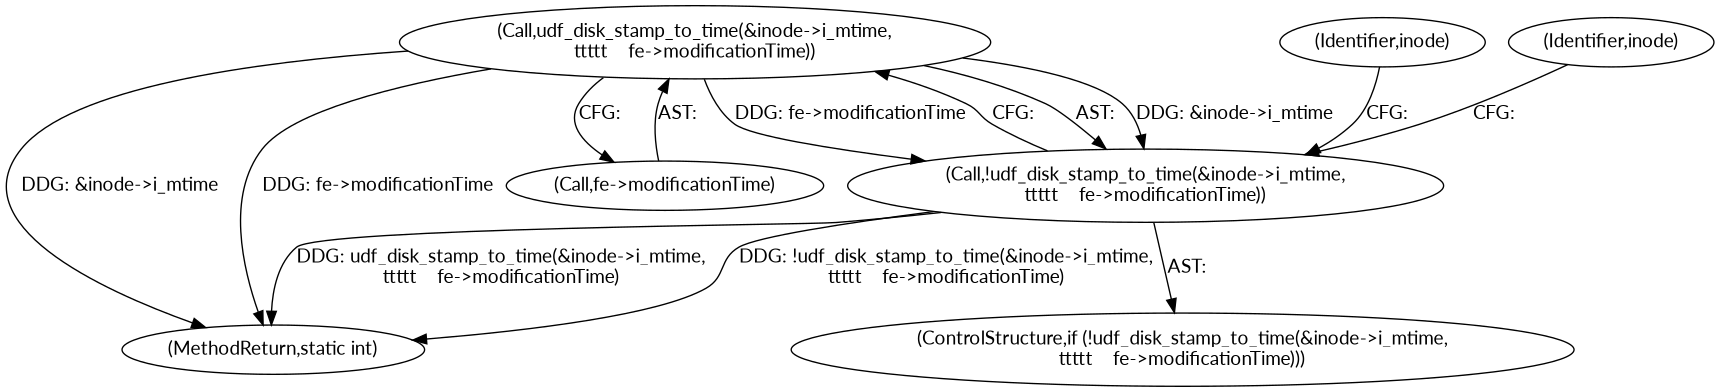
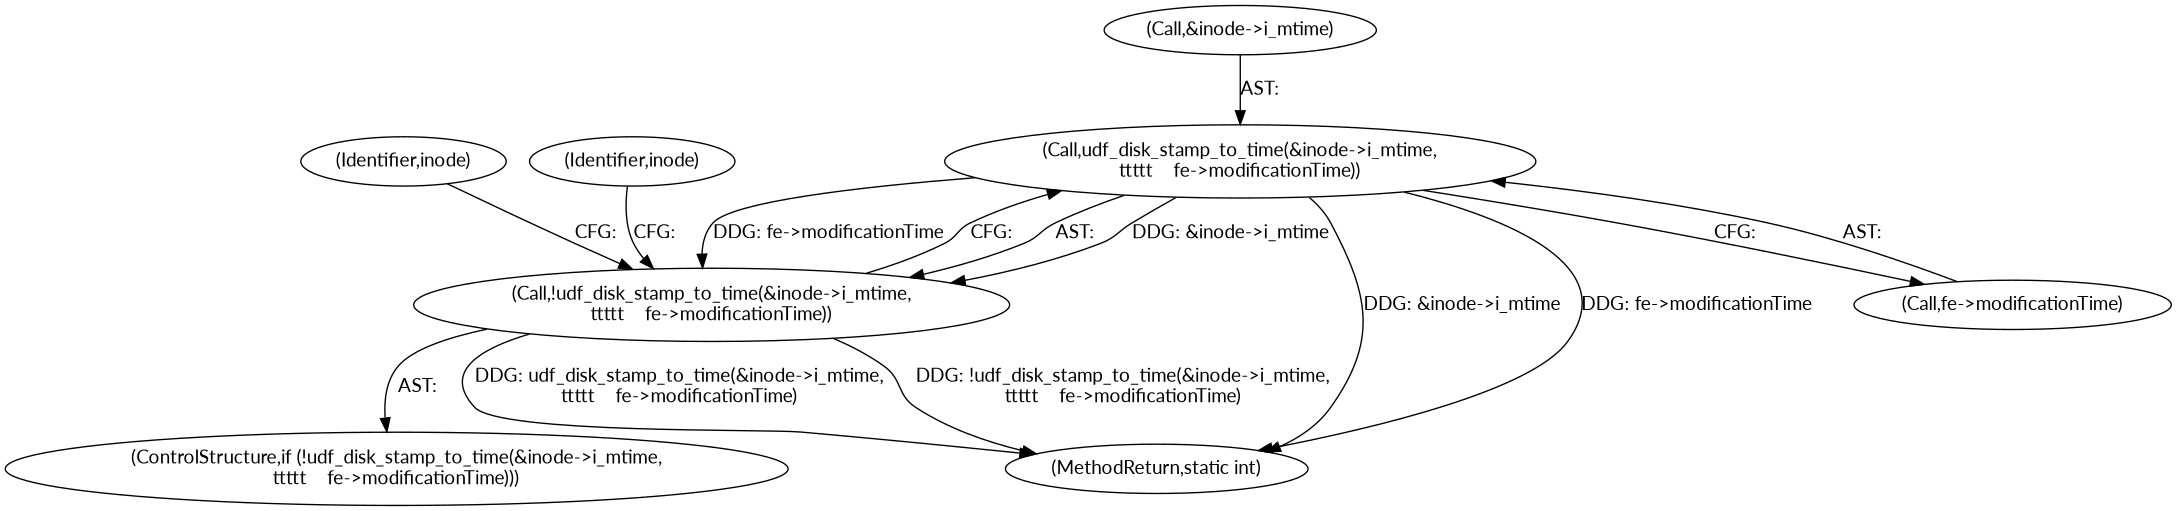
node "(Call,&inode->i_mtime)": added
